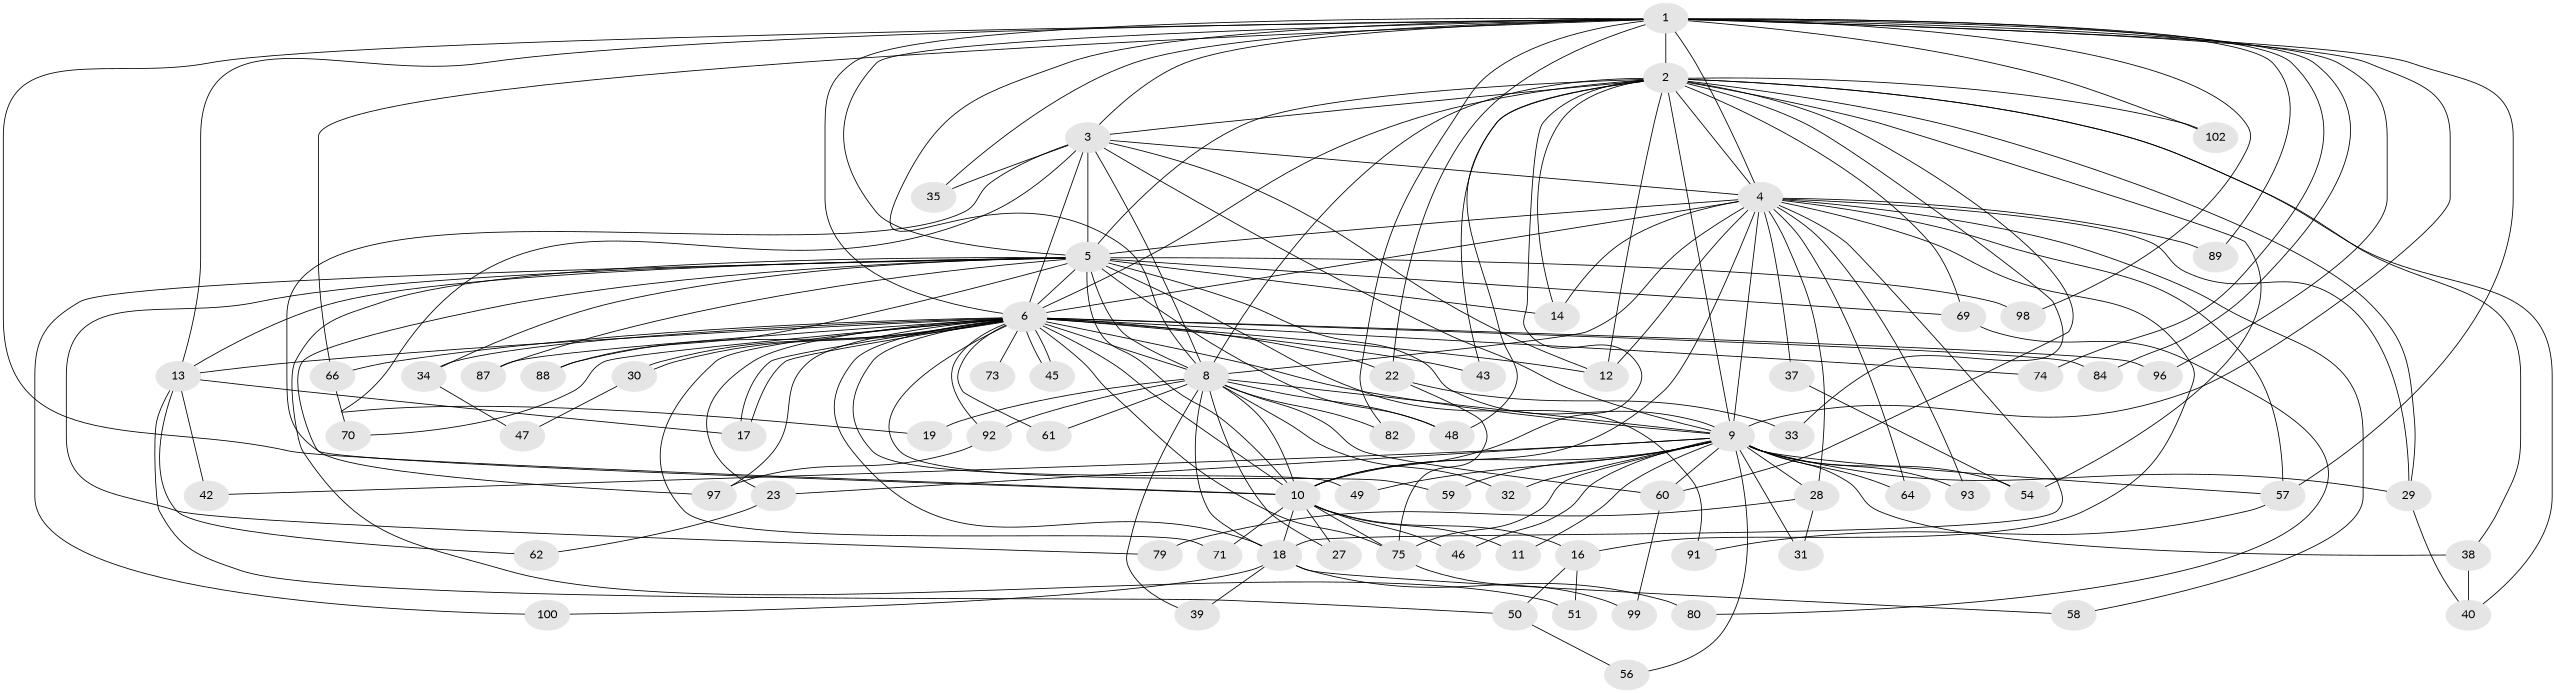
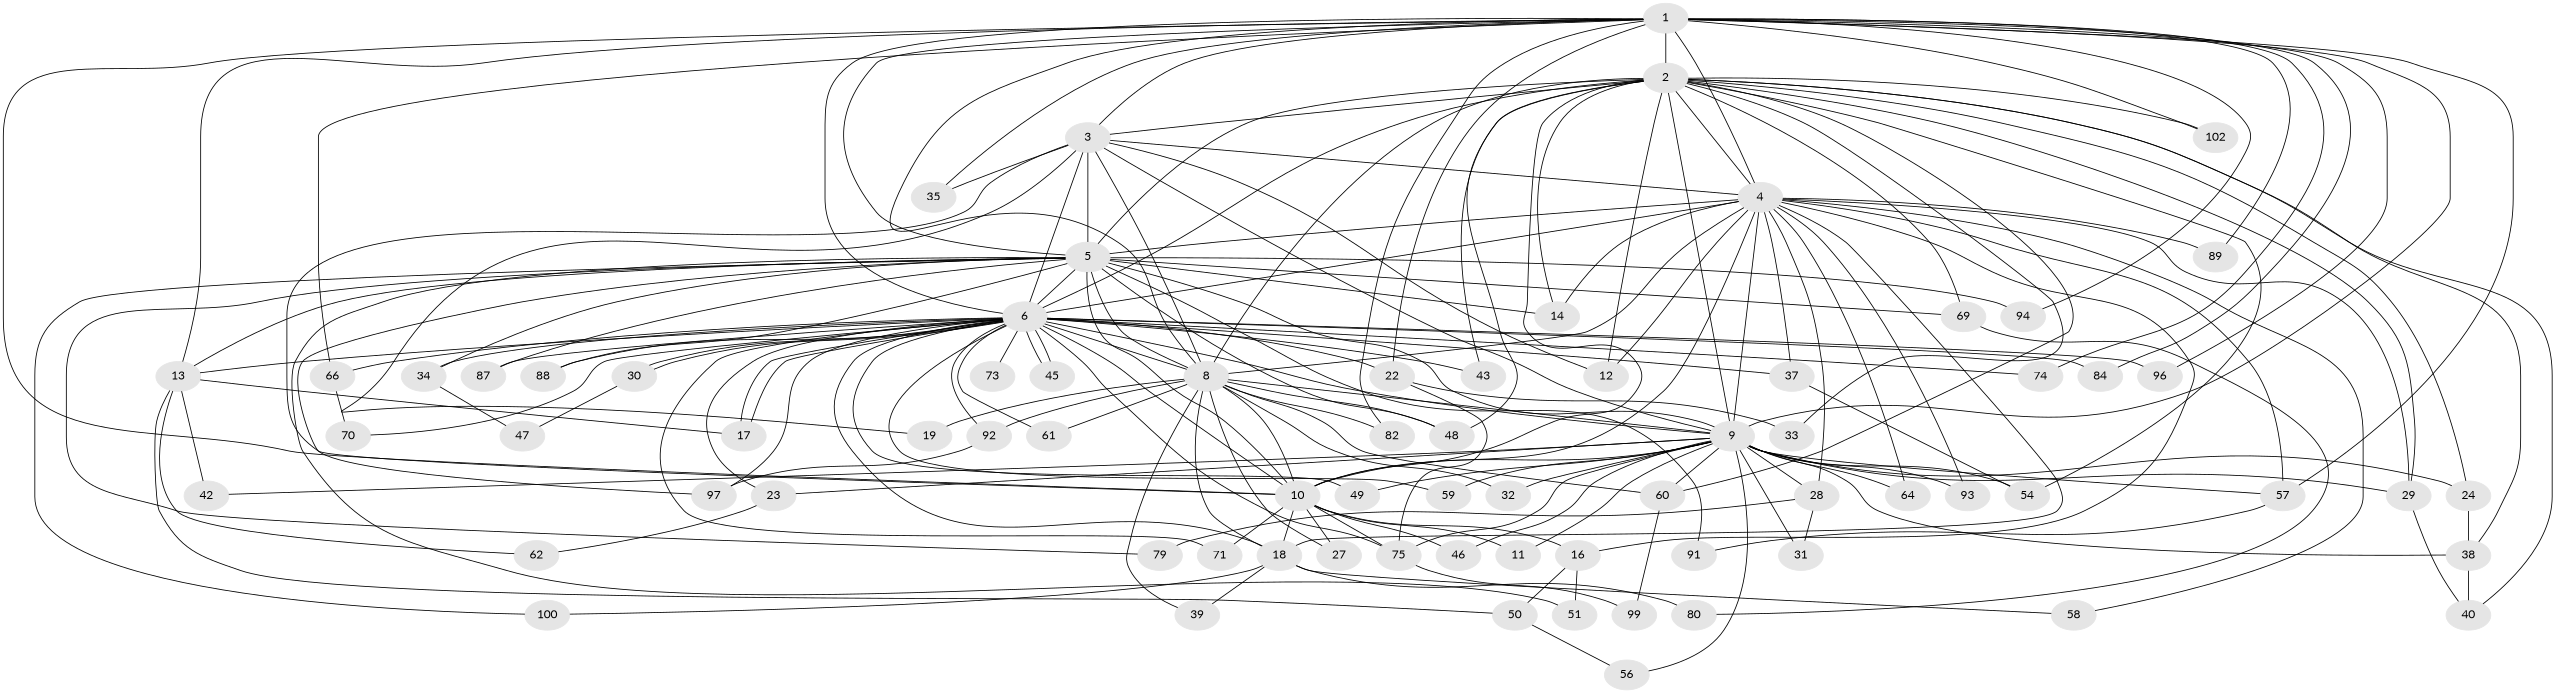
node "98": label "98" -> "94"
edge "6" -- "12": now "6" -- "37"
node "24": added
